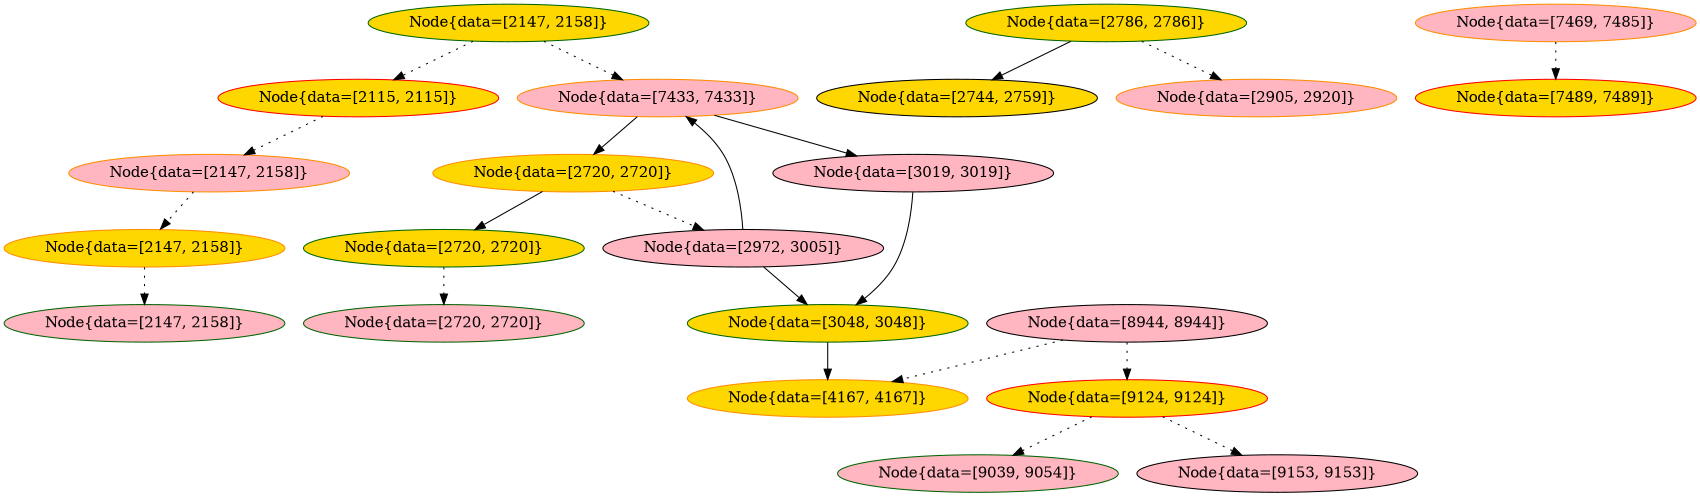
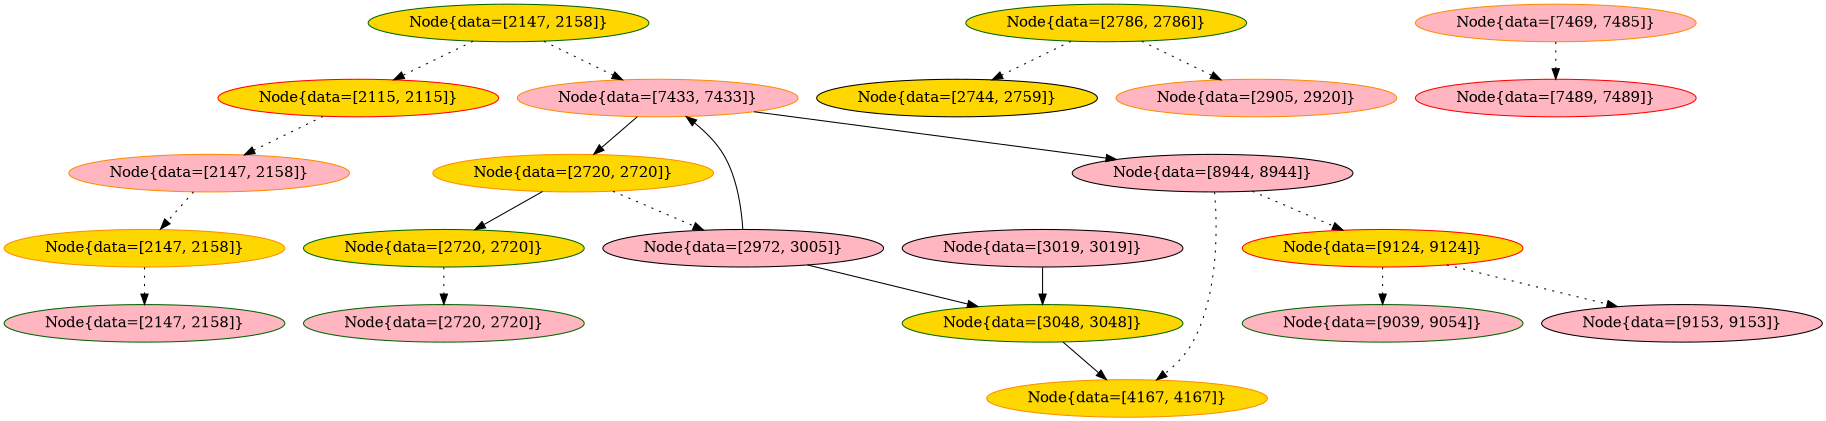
edge "Node{data=[2786, 2786]}" -> "Node{data=[2744, 2759]}": style solid -> dotted
node "Node{data=[7489, 7489]}": fillcolor gold -> lightpink
edge "Node{data=[7433, 7433]}" -> "Node{data=[3019, 3019]}": now "Node{data=[7433, 7433]}" -> "Node{data=[8944, 8944]}"
